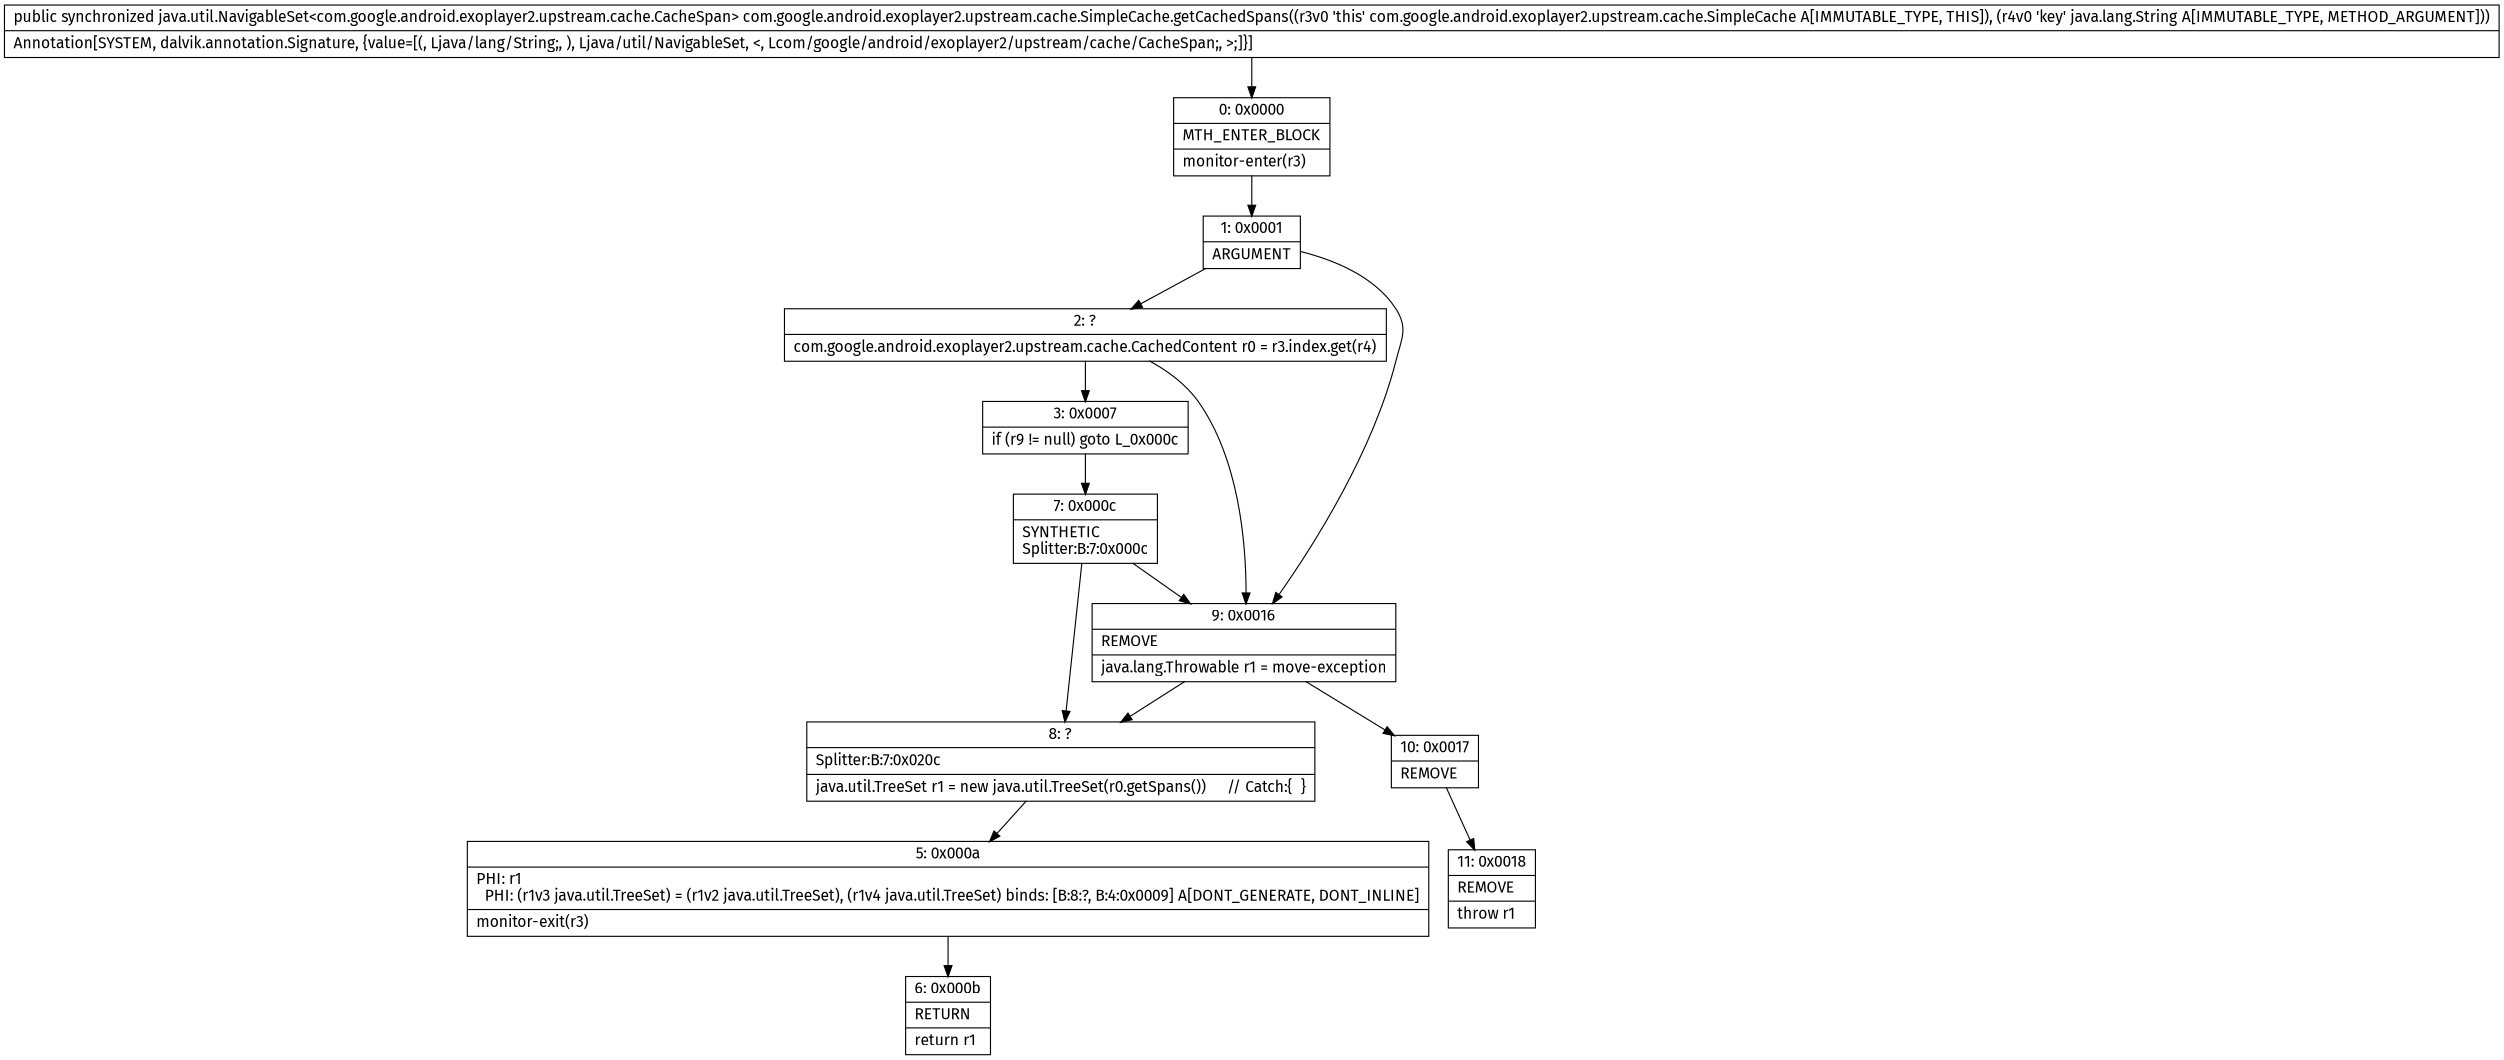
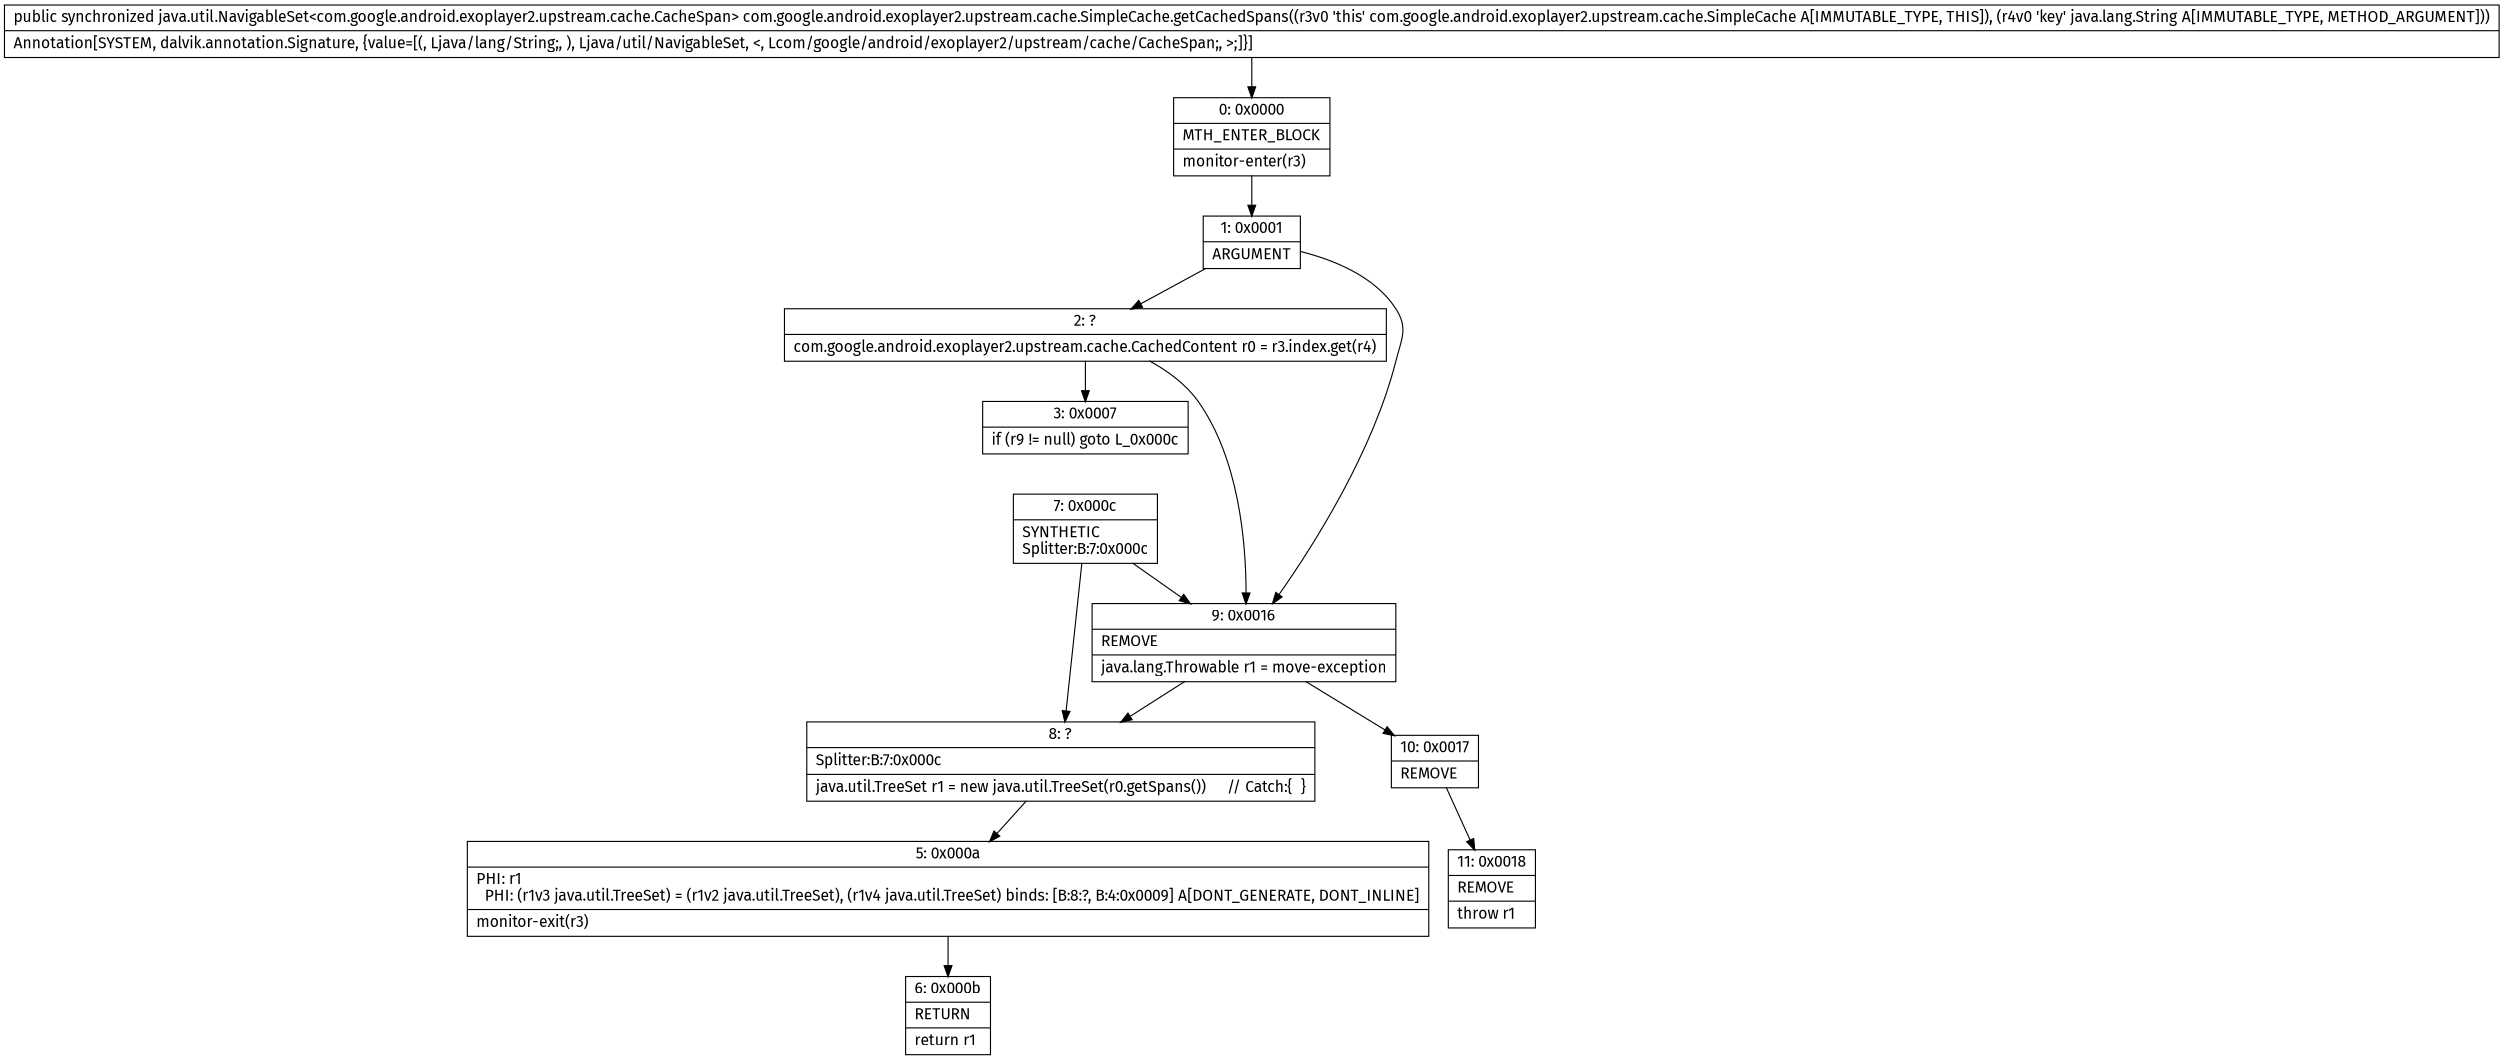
edge "3: 0x0007" -> "7: 0x000c": removed
node "8: ?": text "Splitter:B:7:0x020c" -> "Splitter:B:7:0x000c"
